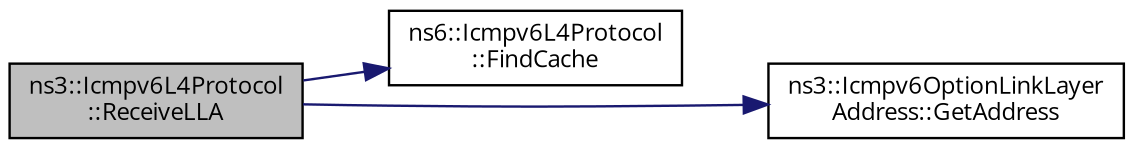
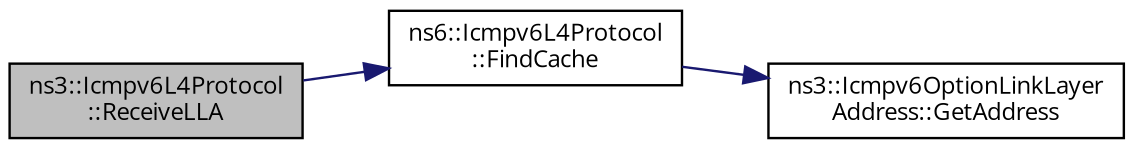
edge "ns3::Icmpv6L4Protocol ::ReceiveLLA" -> "ns3::Icmpv6OptionLinkLayer Address::GetAddress": now "ns6::Icmpv6L4Protocol ::FindCache" -> "ns3::Icmpv6OptionLinkLayer Address::GetAddress"
